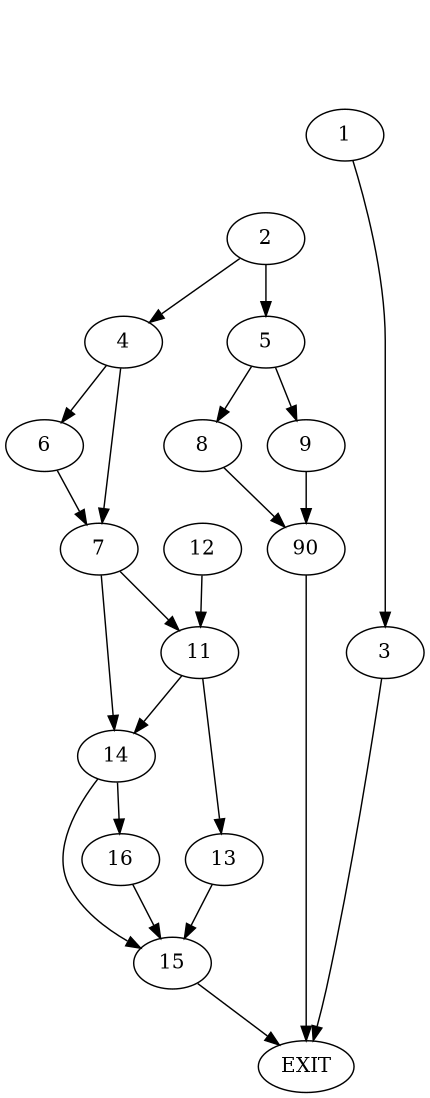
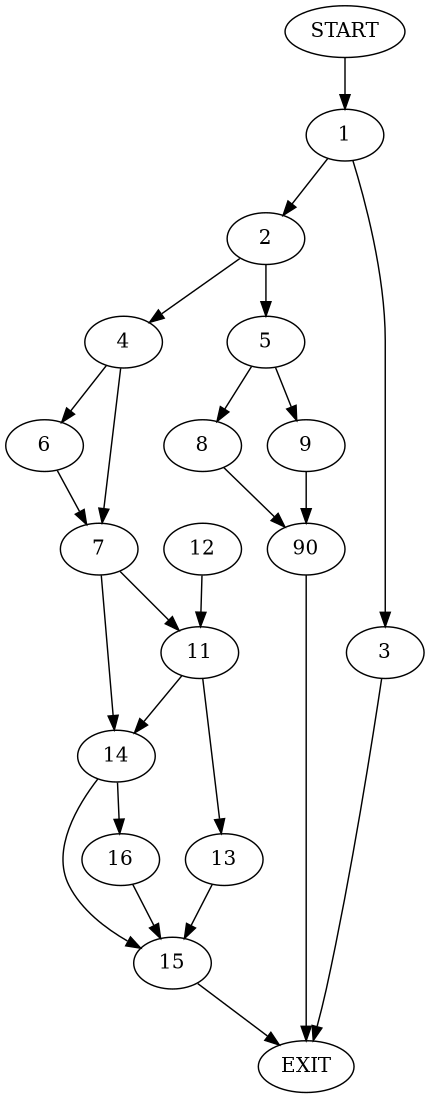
node "START": added
edge "1" -> "2": added
